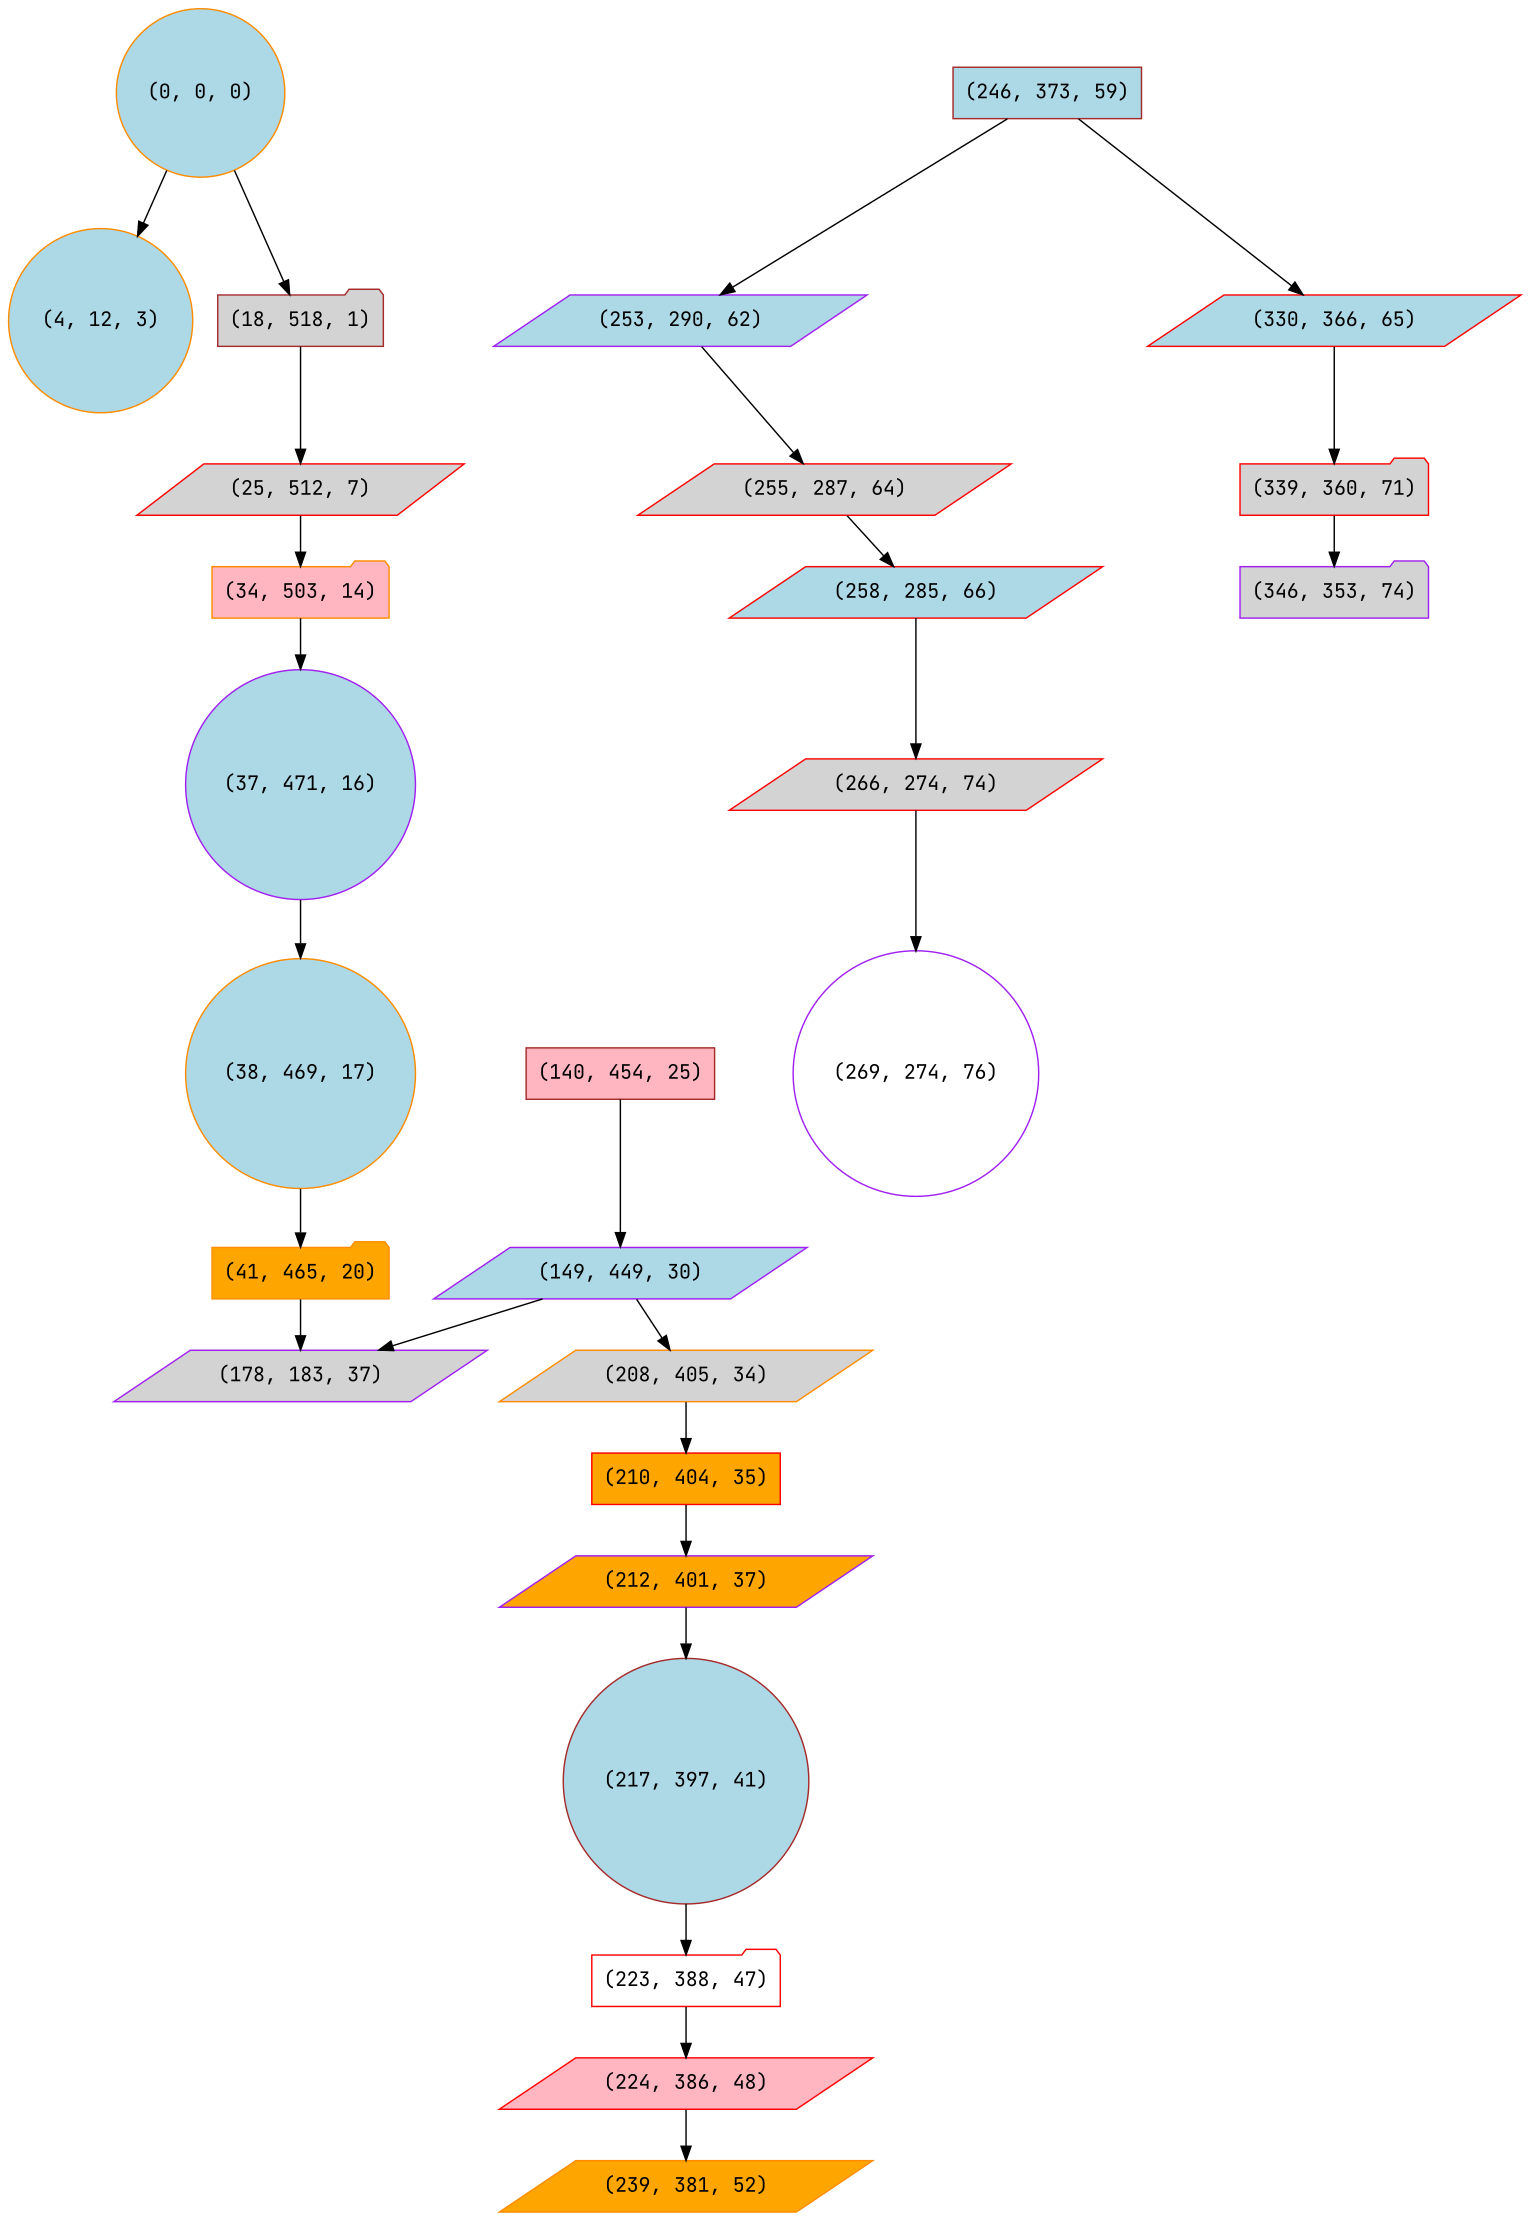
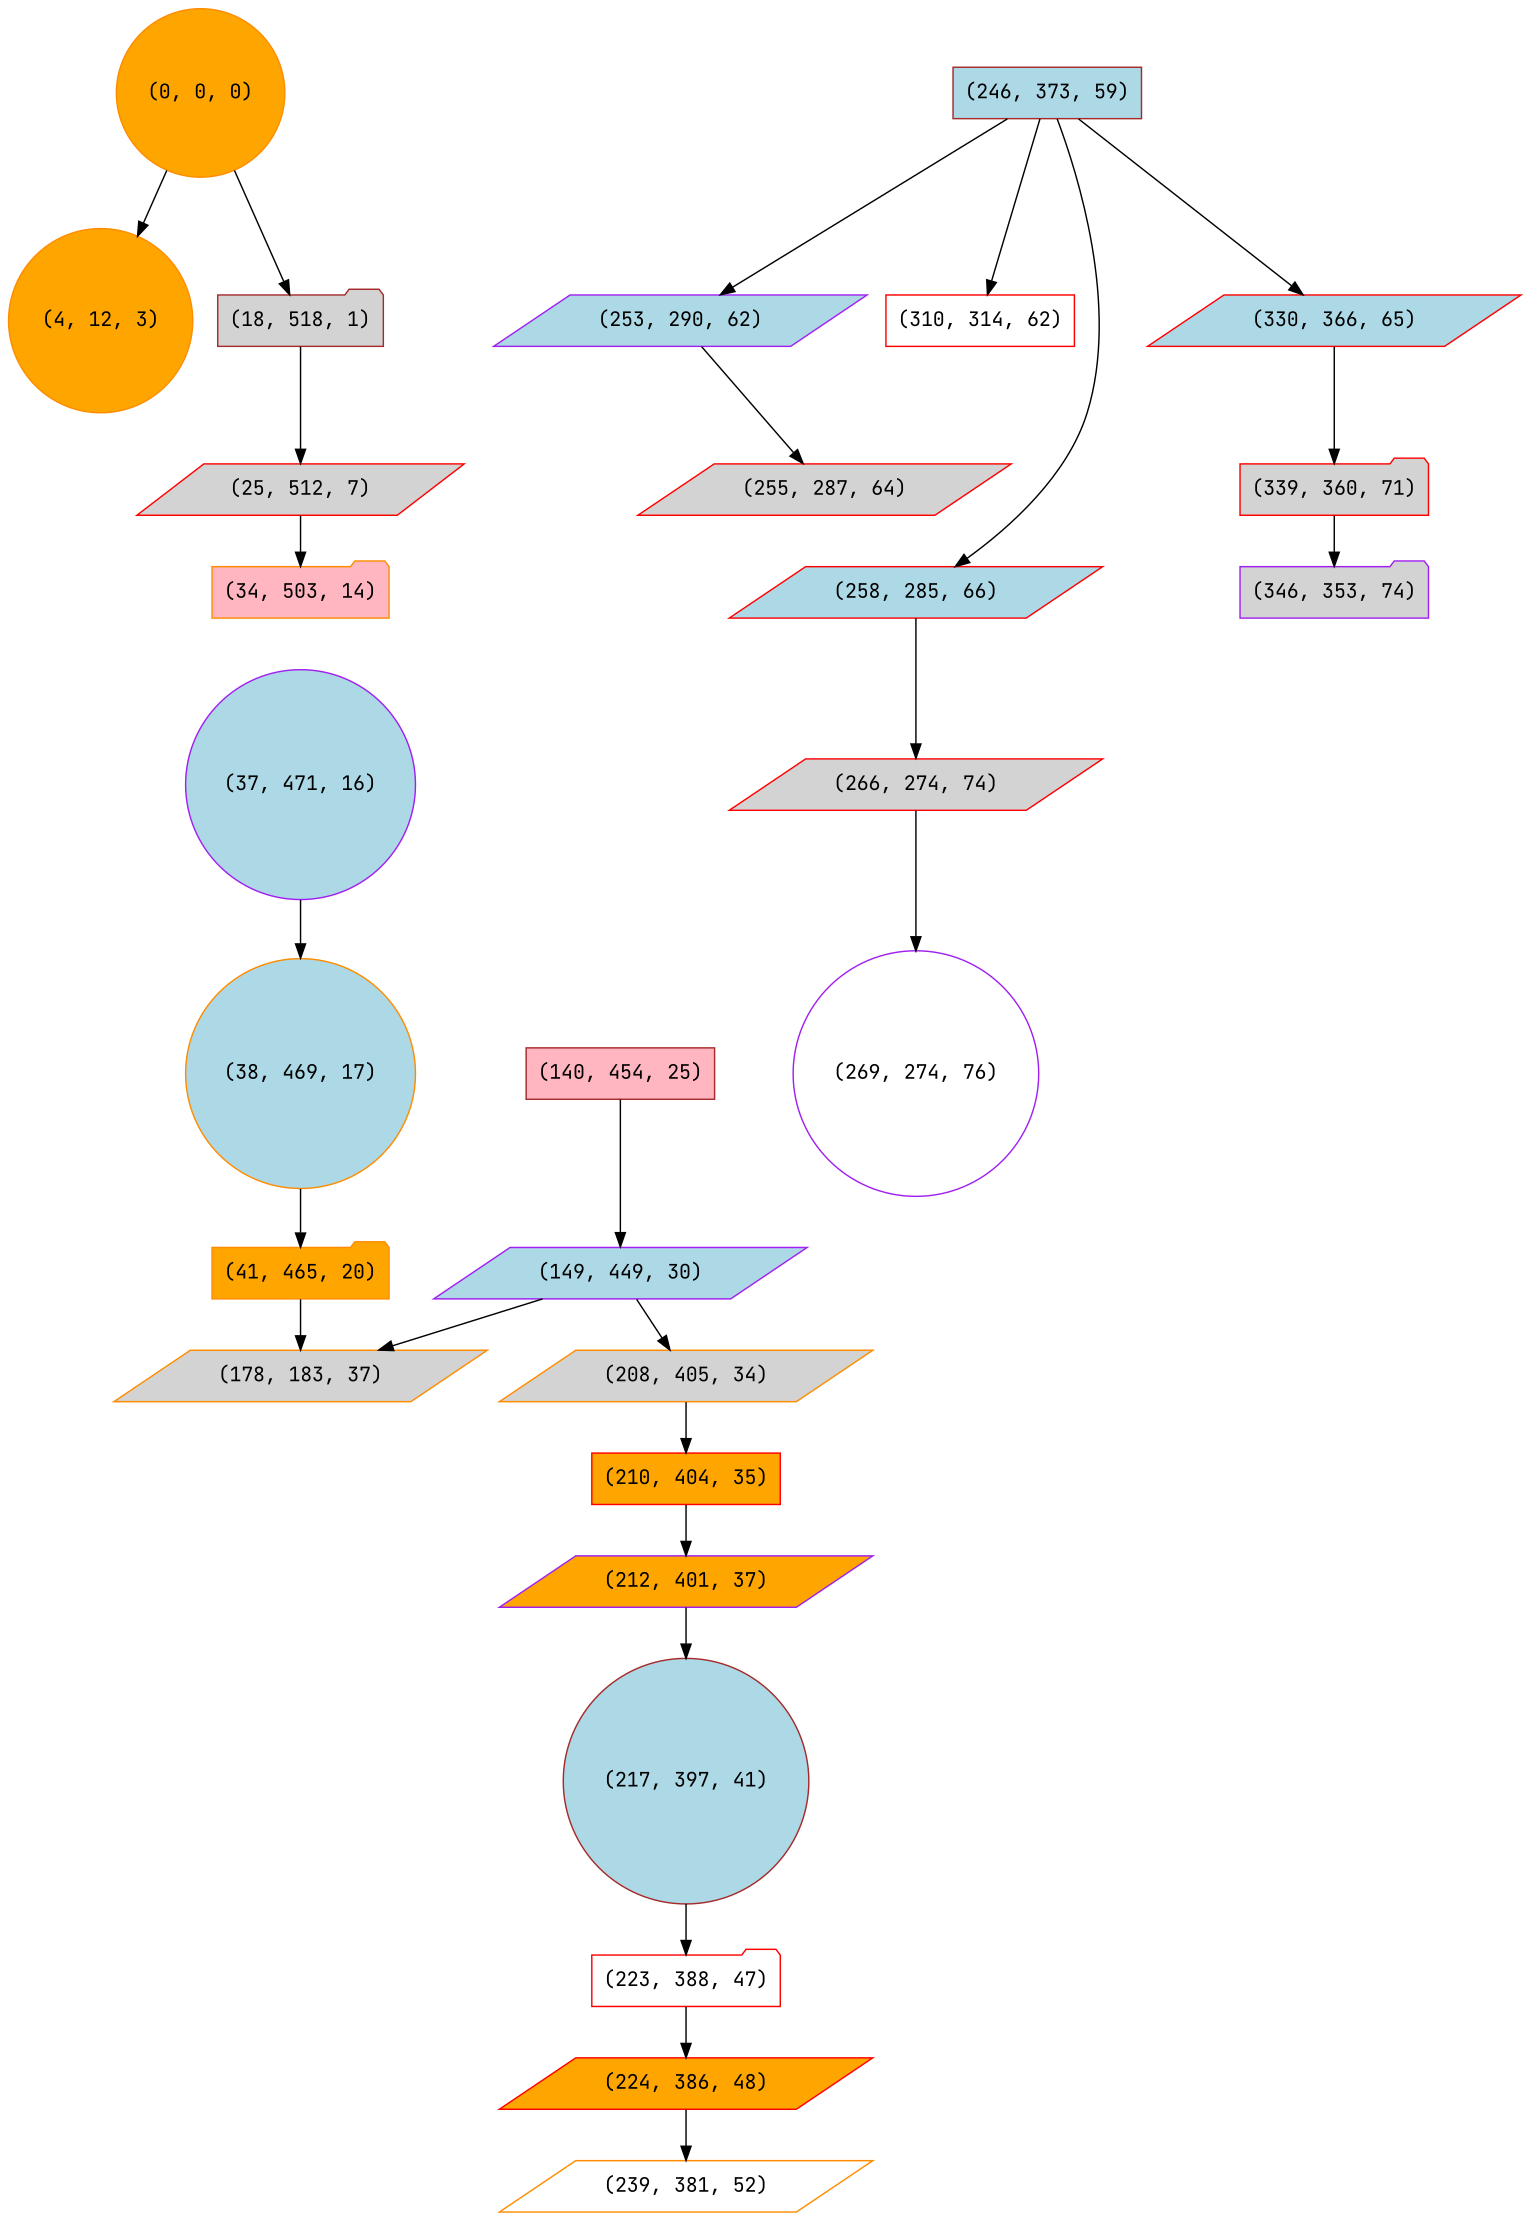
node "(0, 0, 0)": fillcolor lightblue -> orange
node "(4, 12, 3)": fillcolor lightblue -> orange
node "(310, 314, 62)": added
edge "(255, 287, 64)" -> "(258, 285, 66)": now "(246, 373, 59)" -> "(258, 285, 66)"
edge "(34, 503, 14)" -> "(37, 471, 16)": removed
node "(178, 183, 37)": color purple -> darkorange
node "(224, 386, 48)": fillcolor lightpink -> orange
node "(239, 381, 52)": fillcolor orange -> white
